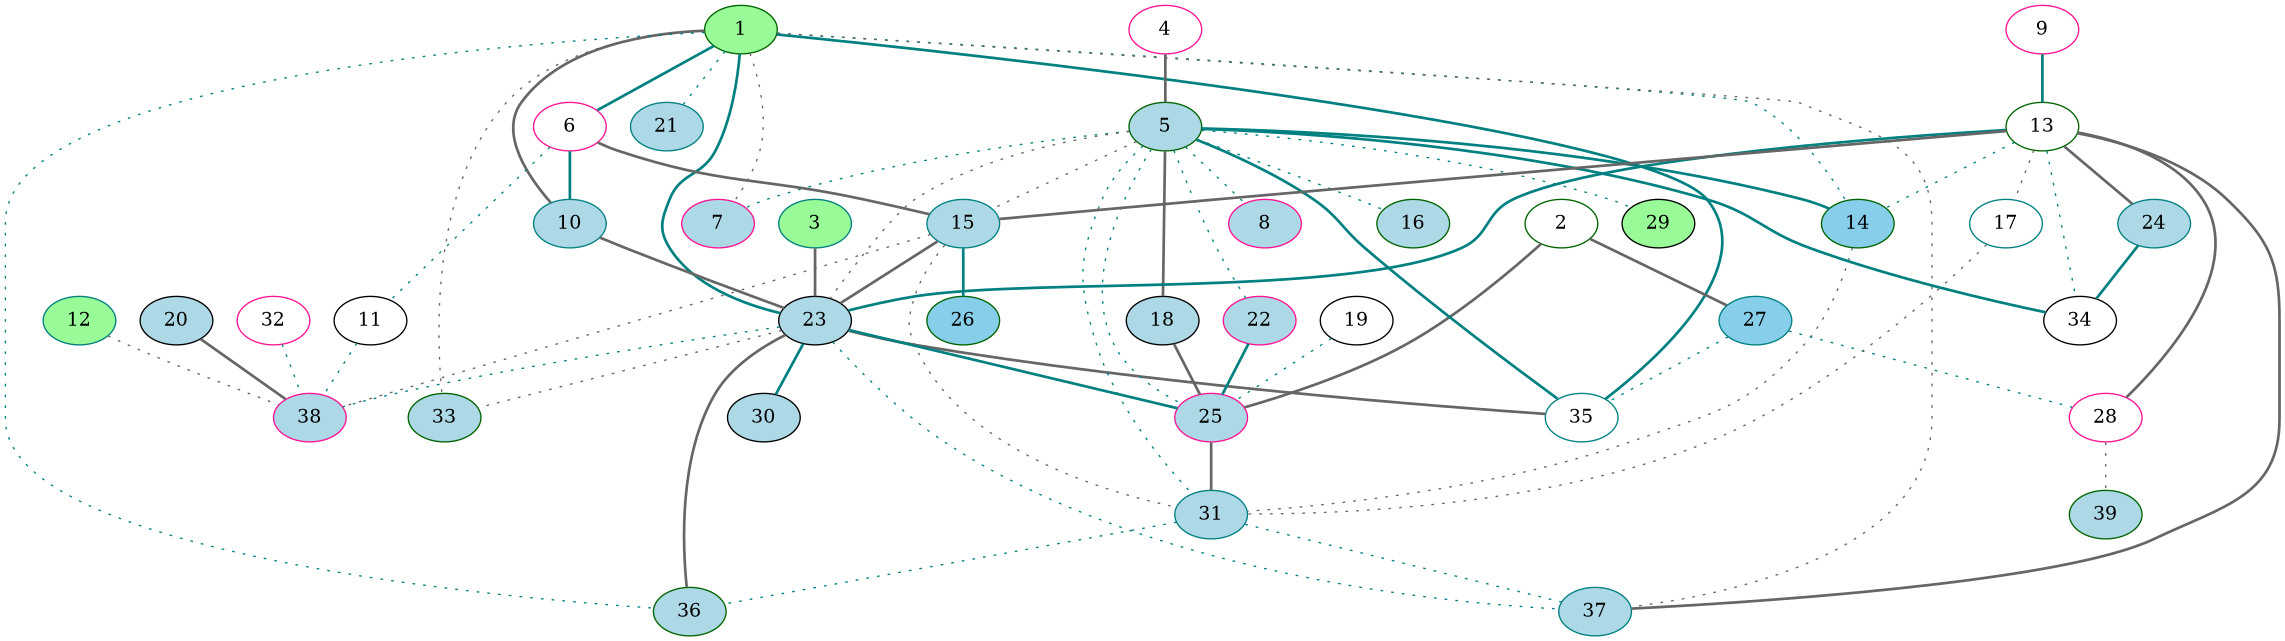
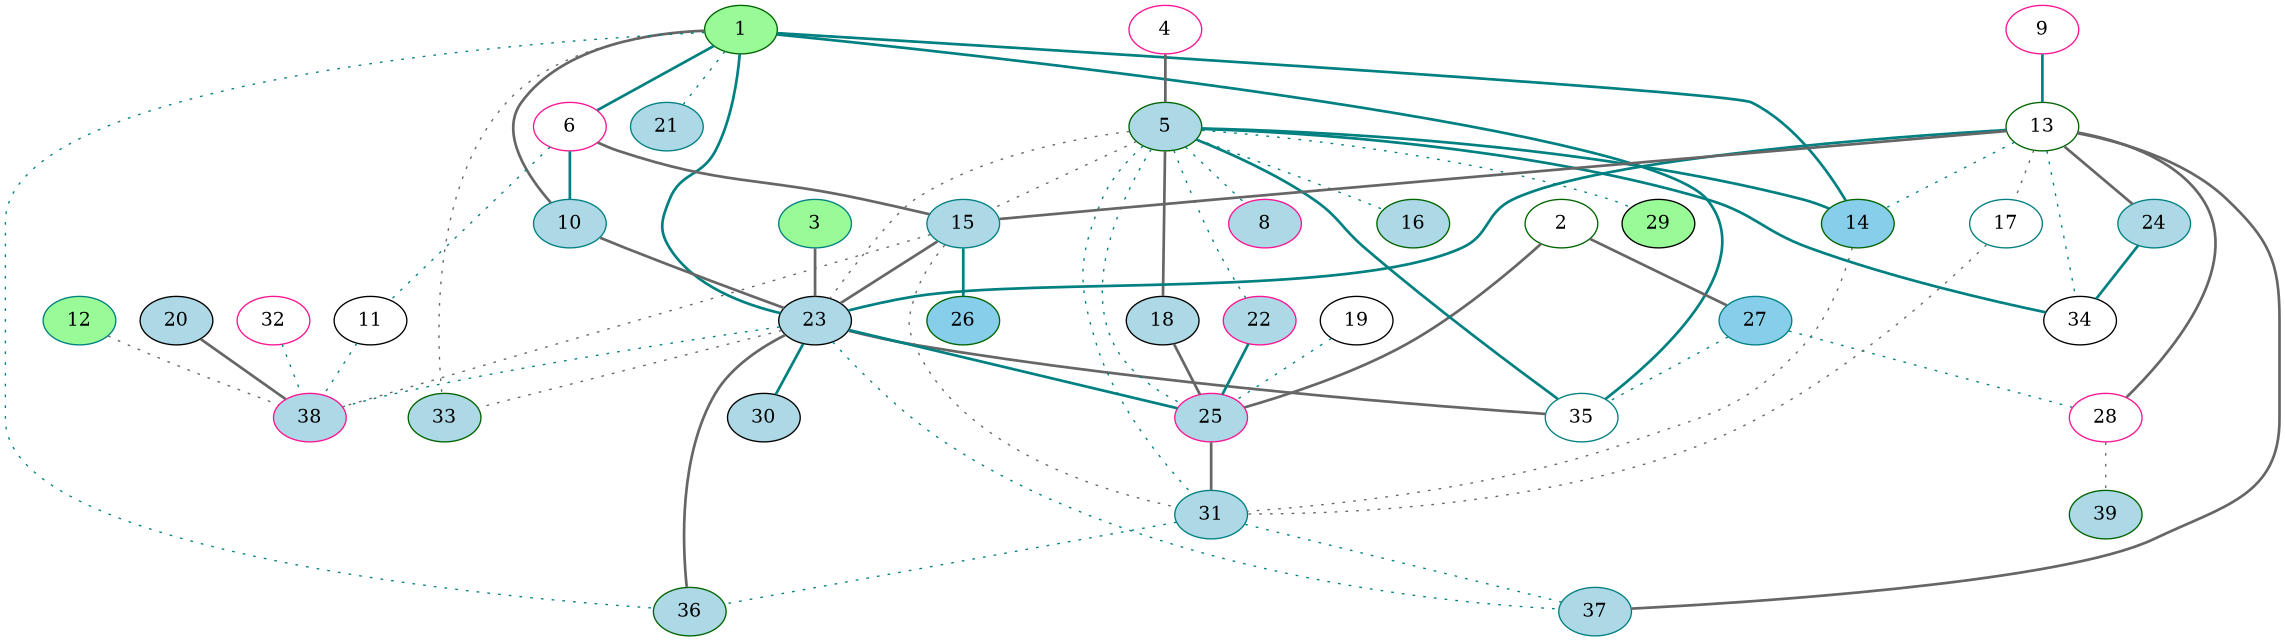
edge "1" -- "14": style dotted -> bold
edge "1" -- "37": removed
node "7": removed
